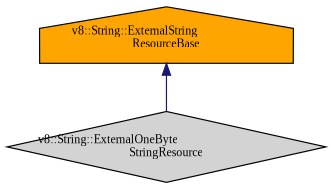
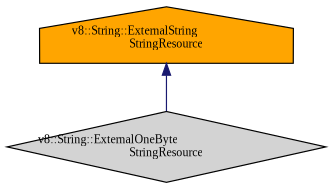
node "v8::String::ExternalString ResourceBase": label "v8::String::ExternalString ResourceBase" -> "v8::String::ExternalString StringResource"
